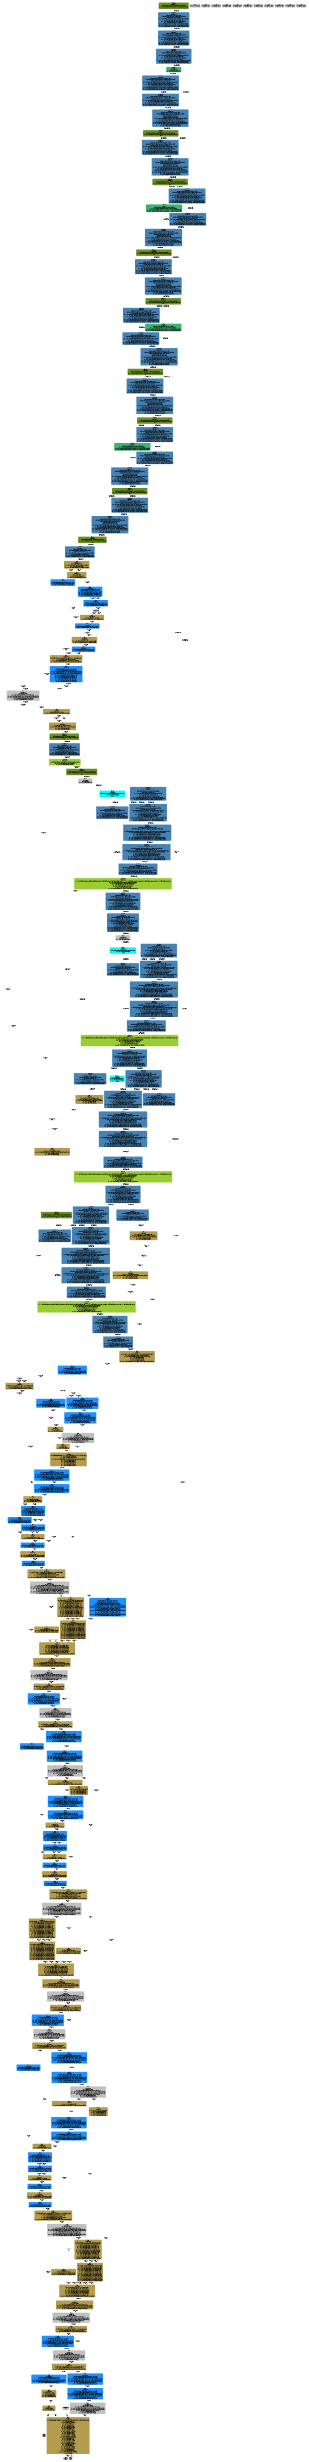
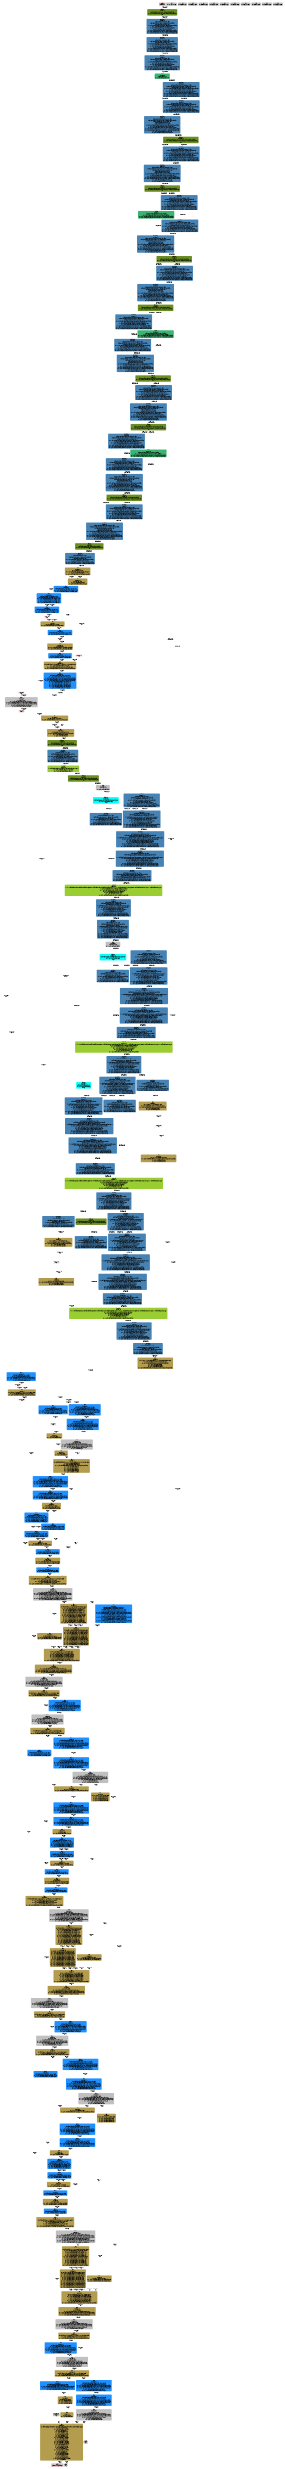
node "images [1, 3, 640, 640] FP32 NCHW": added
node "[8, 400, 400] DequantizeLinear": label "[8, 400, 400] DequantizeLinear" -> "[8, 400, 400] Float"
node "[1, 1600, 256] Int8": removed
node "boxes [1, 300, 4] Float": label "boxes [1, 300, 4] Float" -> "boxes [1, 300, 4] AddSqrtDivMulMulAddReshTran"
